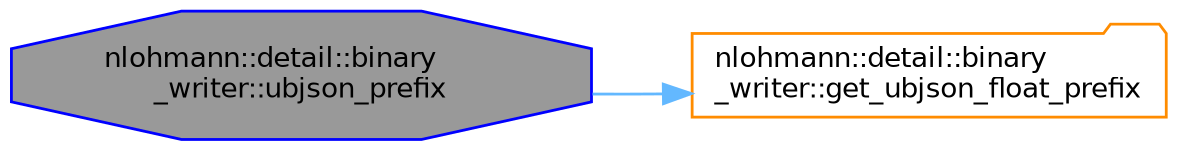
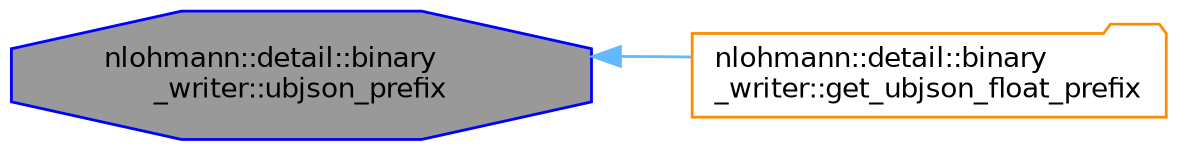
edge "nlohmann::detail::binary _writer::ubjson_prefix" -> "nlohmann::detail::binary _writer::get_ubjson_float_prefix": reversed
